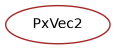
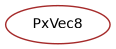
node "PxVec2": label "PxVec2" -> "PxVec8"
